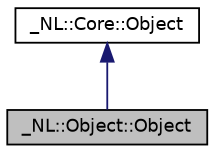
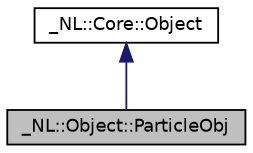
node "_NL::Object::Object": label "_NL::Object::Object" -> "_NL::Object::ParticleObj"
